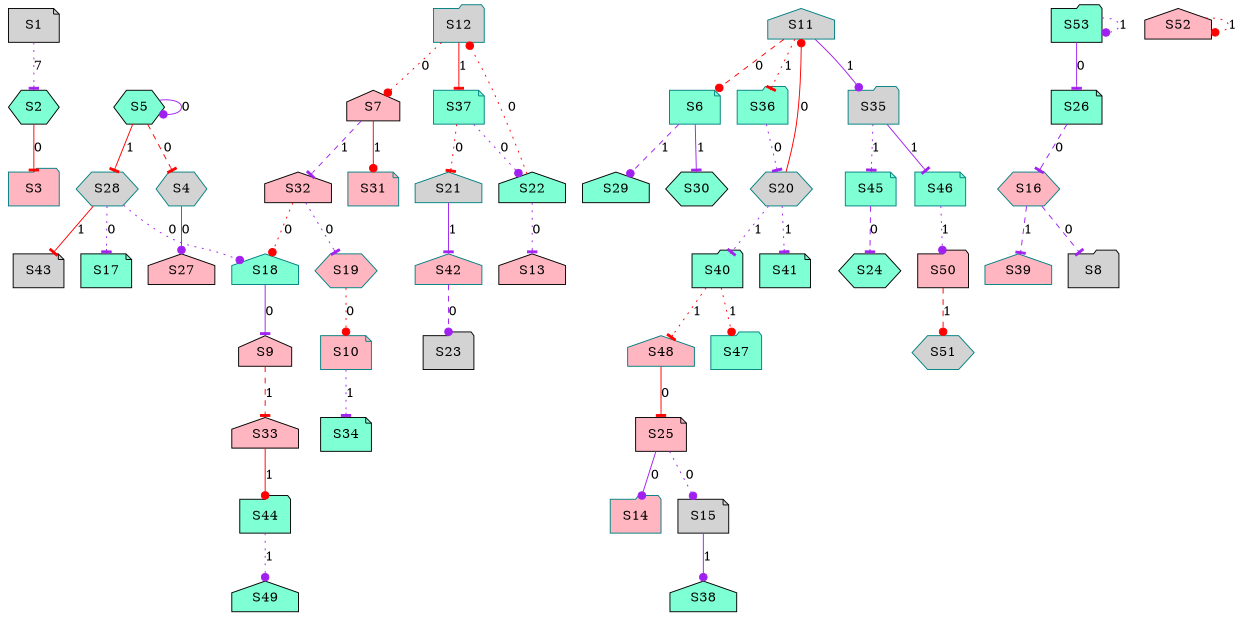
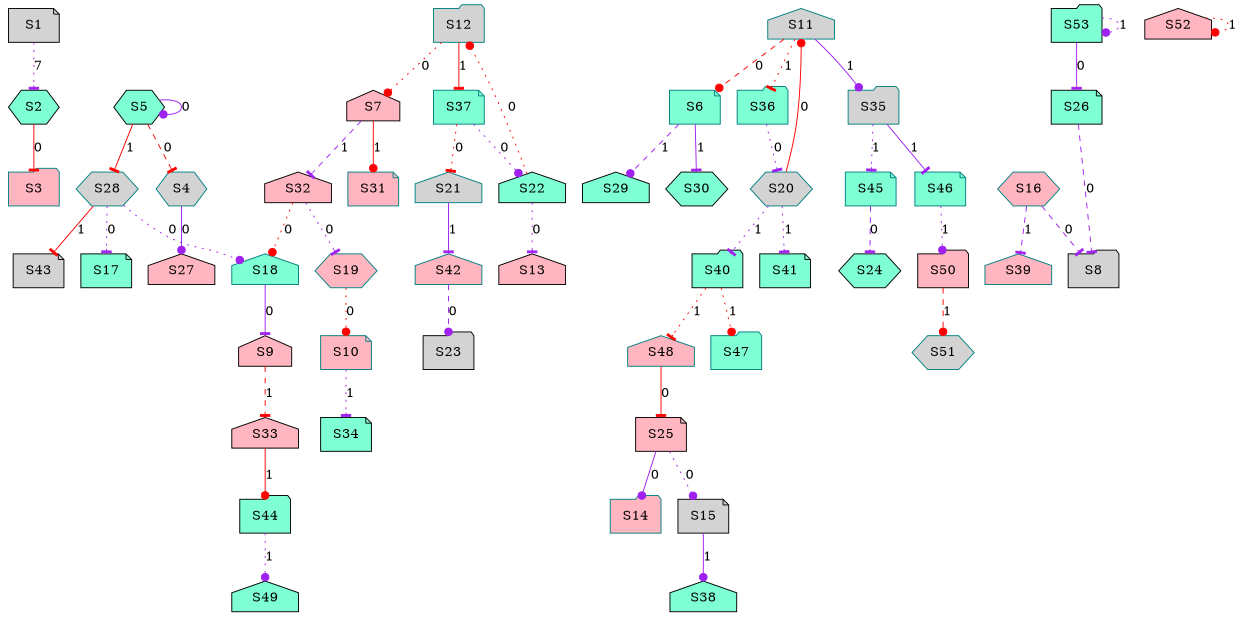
edge "S26" -> "S16": now "S26" -> "S8"
